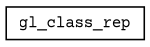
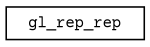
node "gl_class_rep": label "gl_class_rep" -> "gl_rep_rep"
